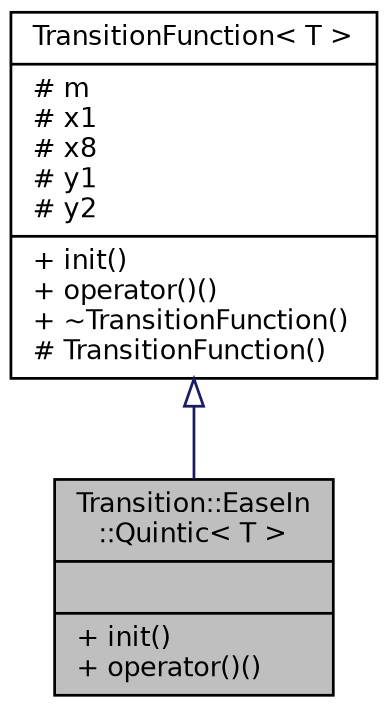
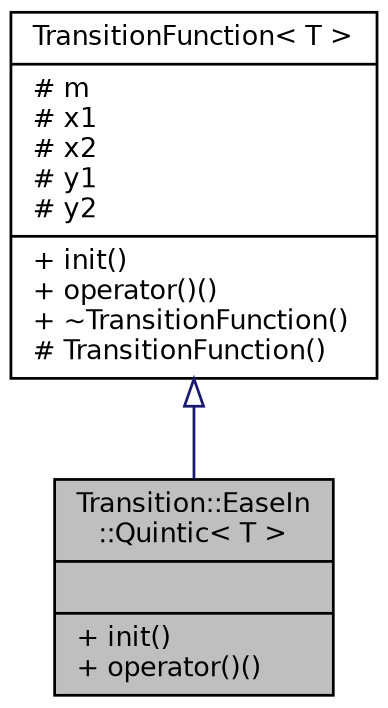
node "TransitionFunction< T >": text "# x8" -> "# x2"
